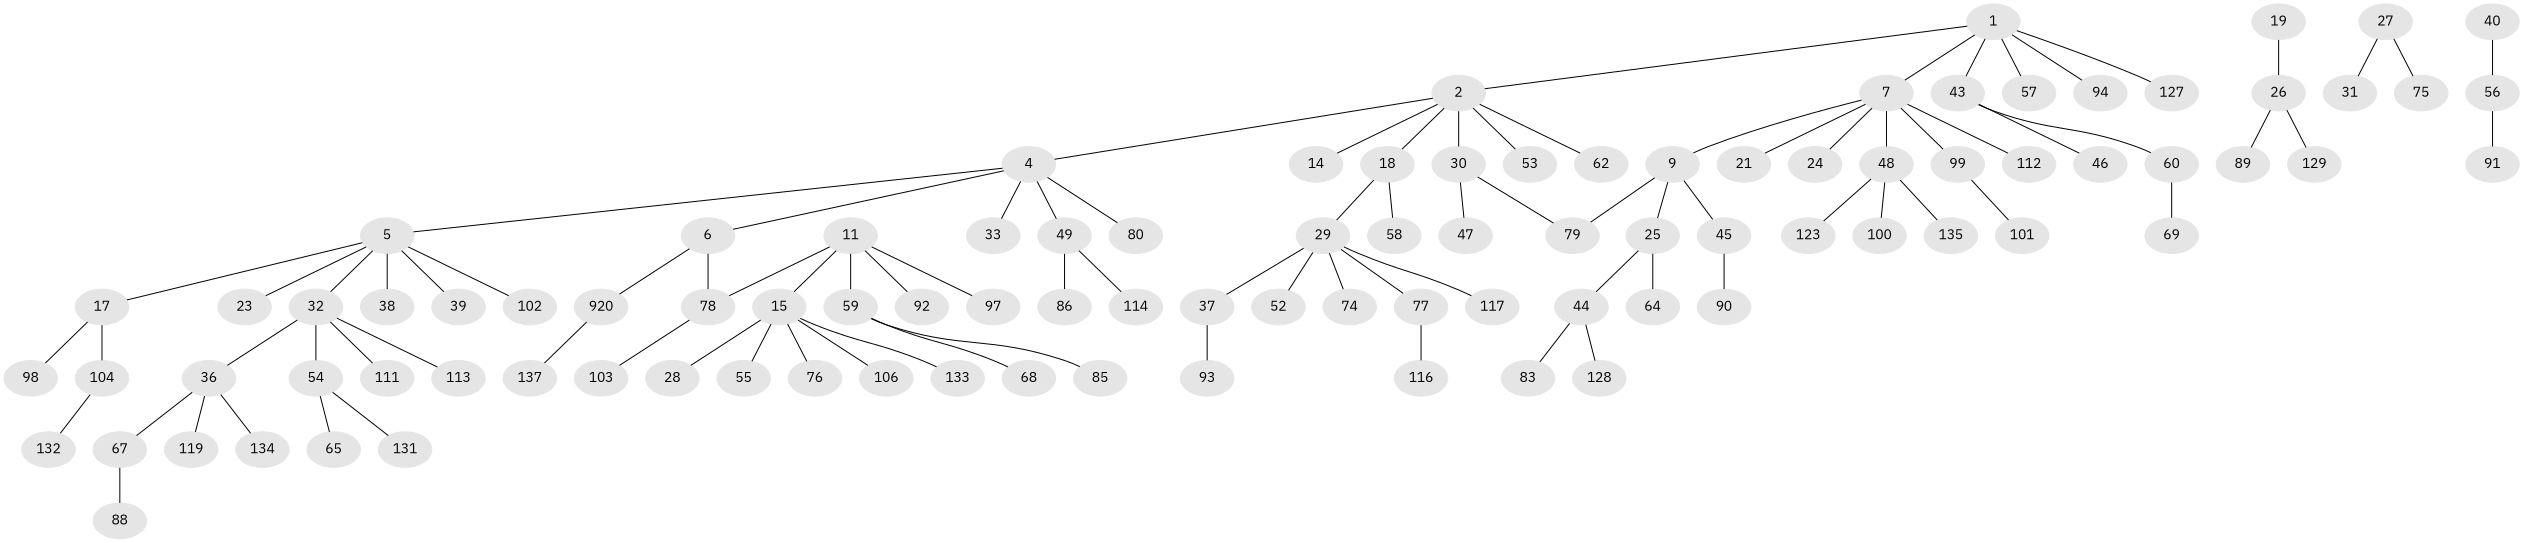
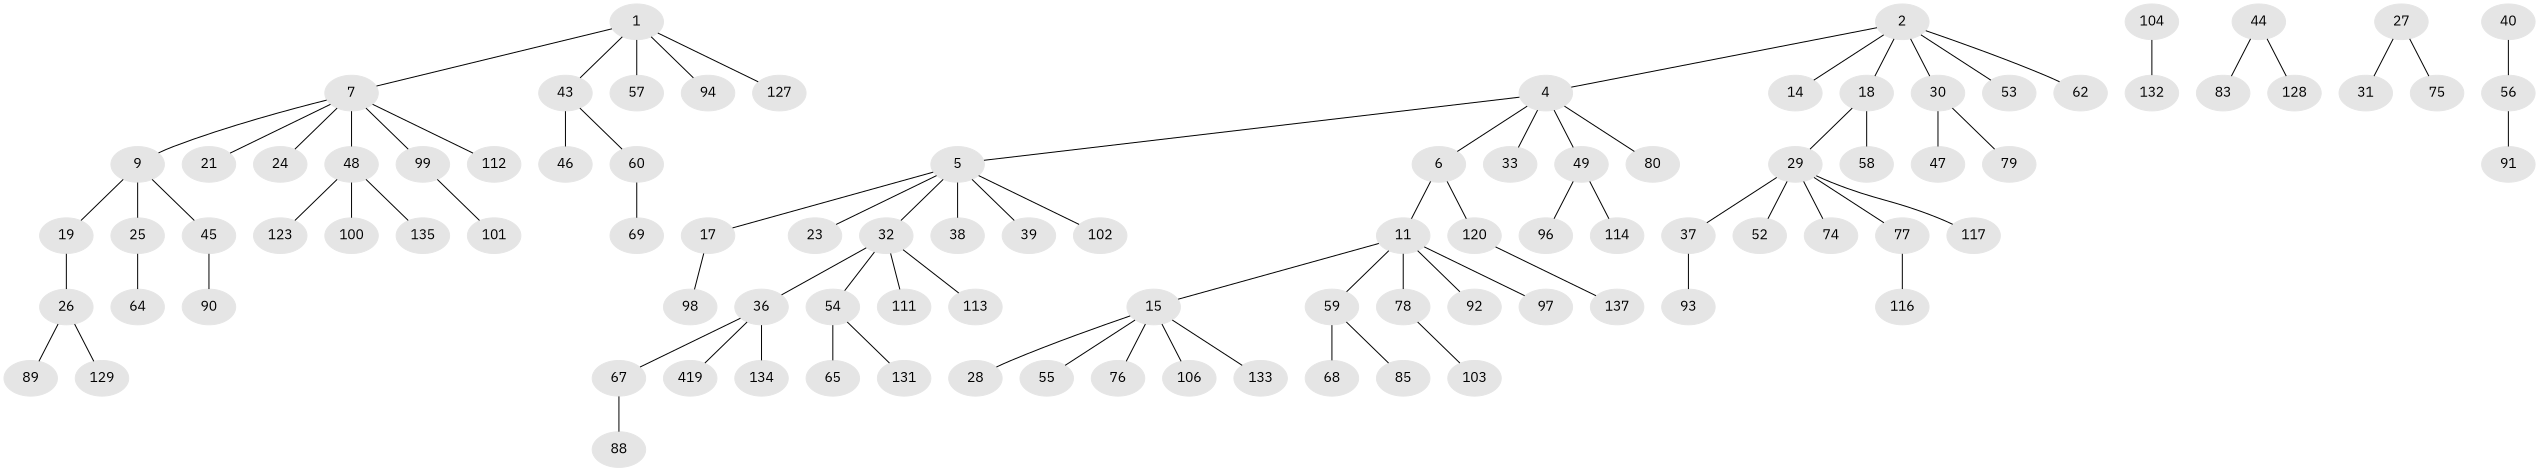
edge "1" -- "2": removed
edge "9" -- "79": now "9" -- "19"
edge "6" -- "78": now "6" -- "11"
edge "25" -- "44": removed
node "920": label "920" -> "120"
node "86": label "86" -> "96"
edge "17" -- "104": removed
node "119": label "119" -> "419"
